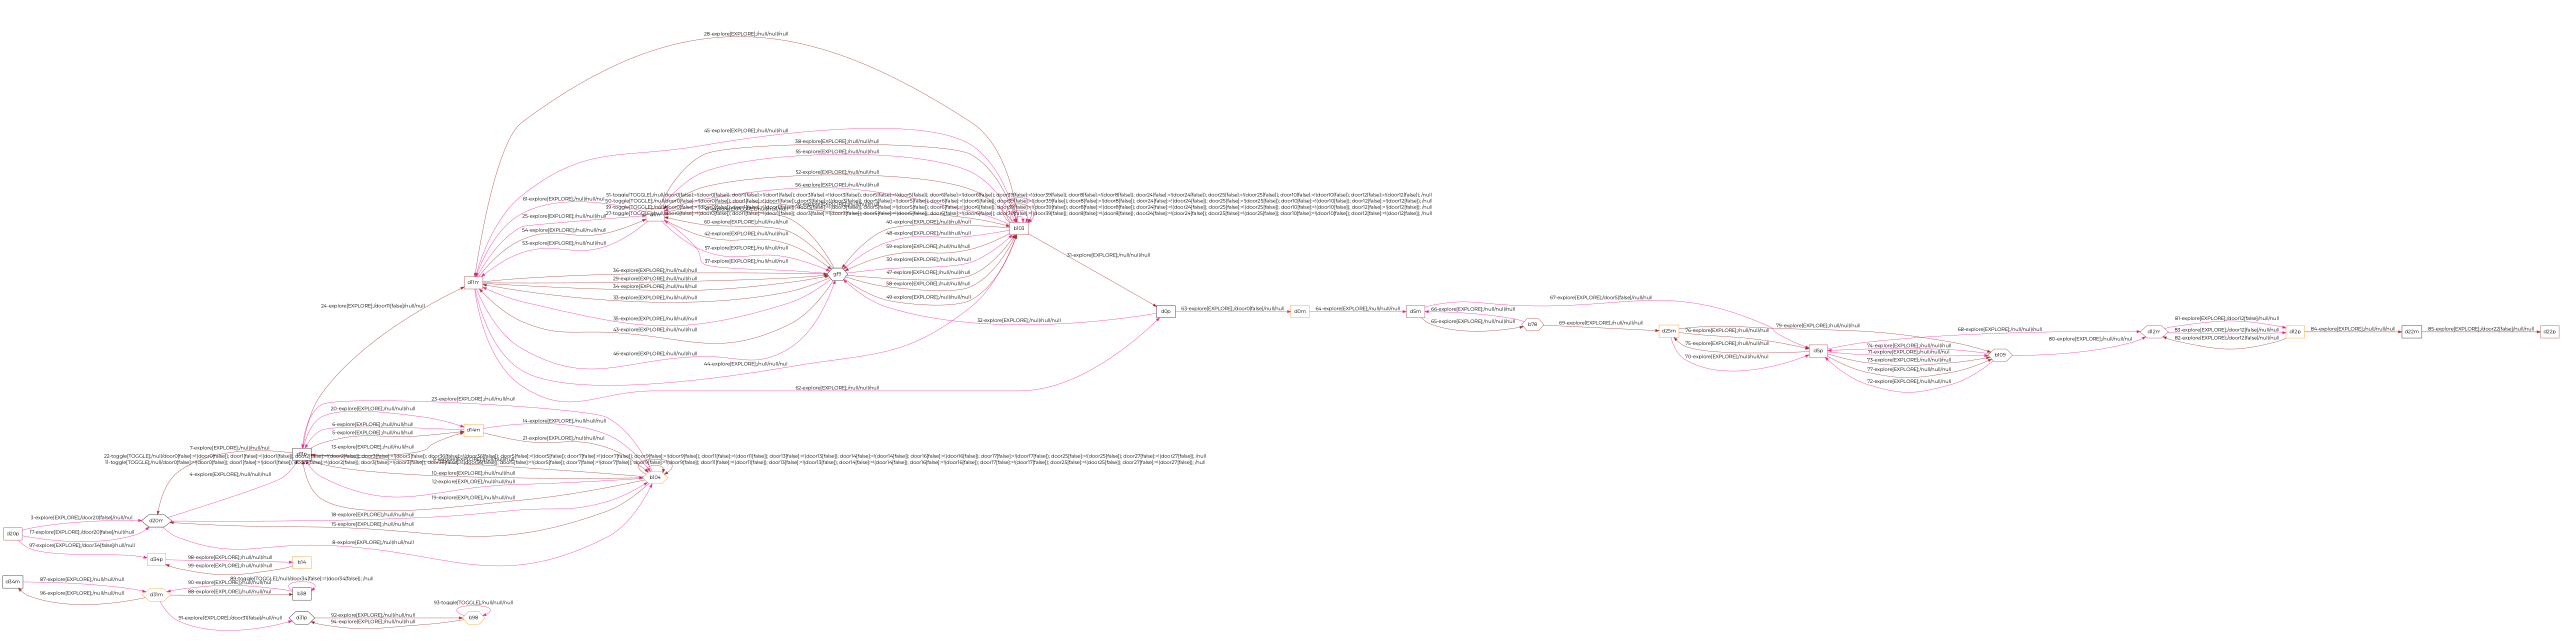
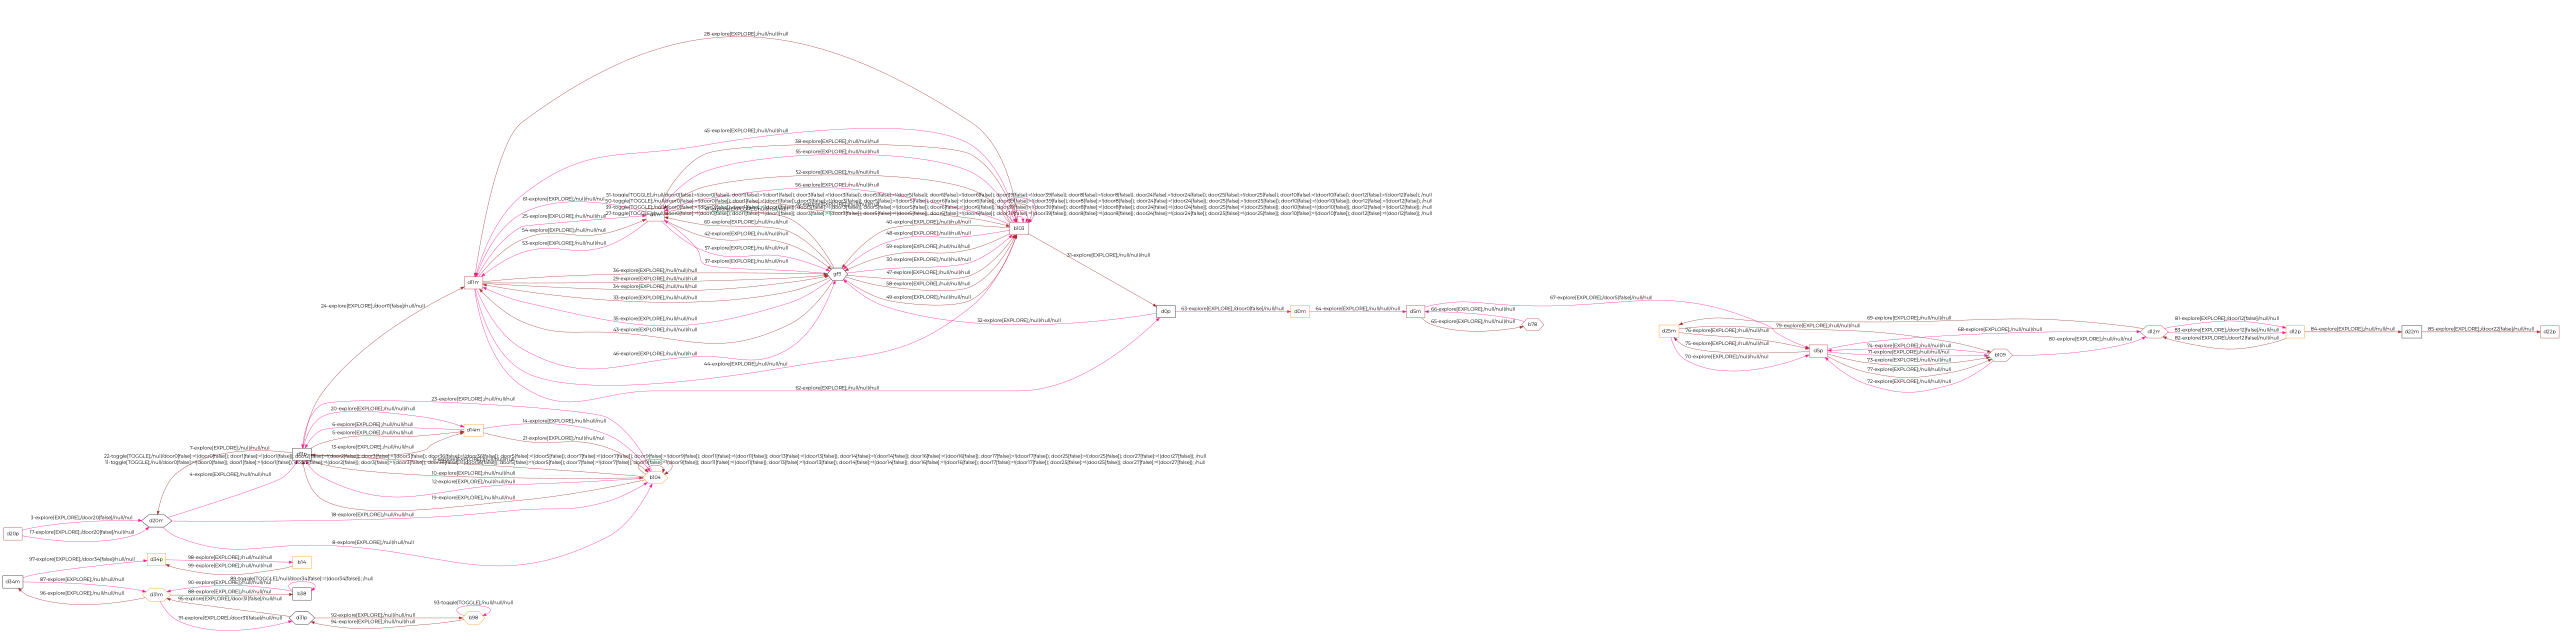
edge "b78" -> "d25m": now "d12m" -> "d25m"
edge "b104" -> "d20m": removed, label "15-explore[EXPLORE];/null/null/null"
edge "d20p" -> "d34p": now "d34m" -> "d34p"
edge "d31p" -> "d31m": added, label "95-explore[EXPLORE];/door31[false]/null/null"
